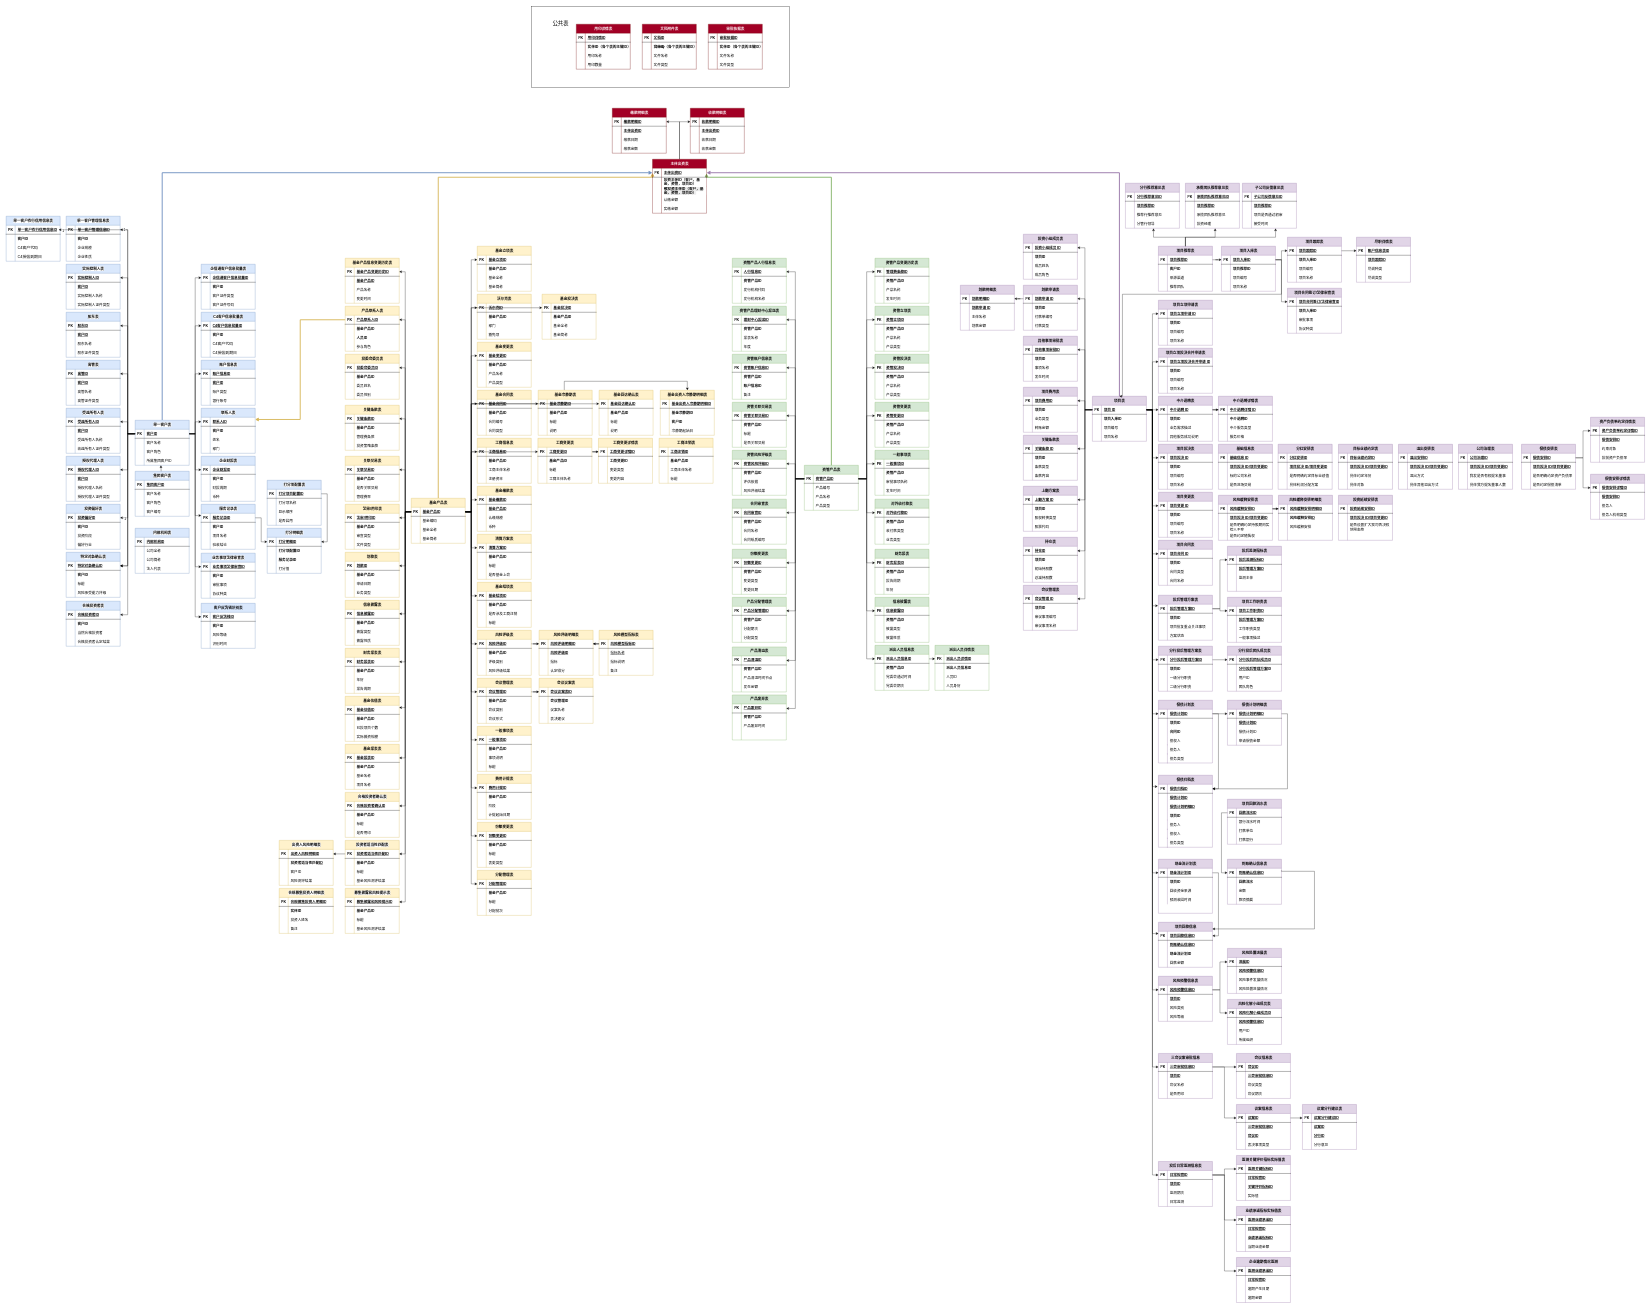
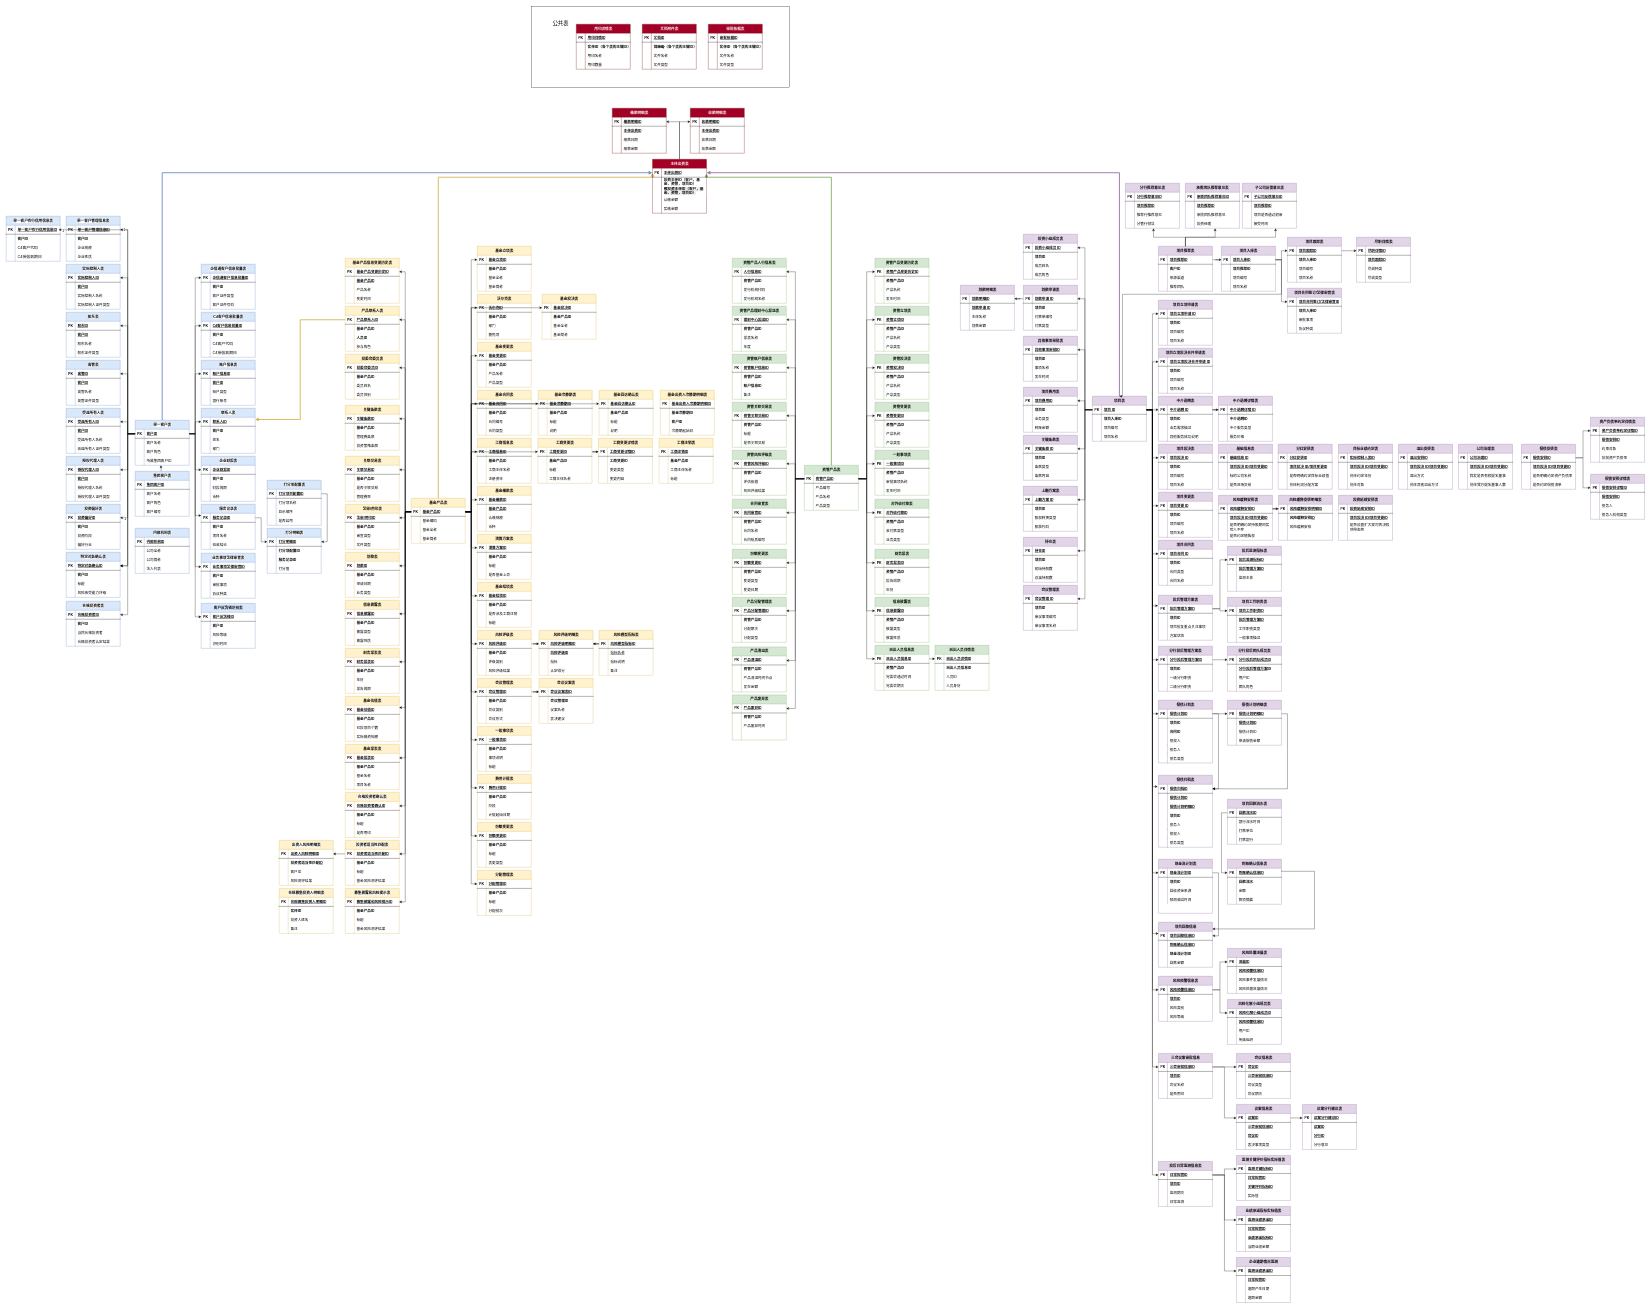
node "账户信息表ID": label "账户信息表ID" -> "尽职详情ID"
node "管理费条款ID": label "管理费条款ID" -> "资管产品变更历史ID"
edge "基金冷静期表" -> "基金出资人冷静期明细表": removed
node "目标业绩约定ID": label "目标业绩约定ID" -> "实际控制人表ID"
